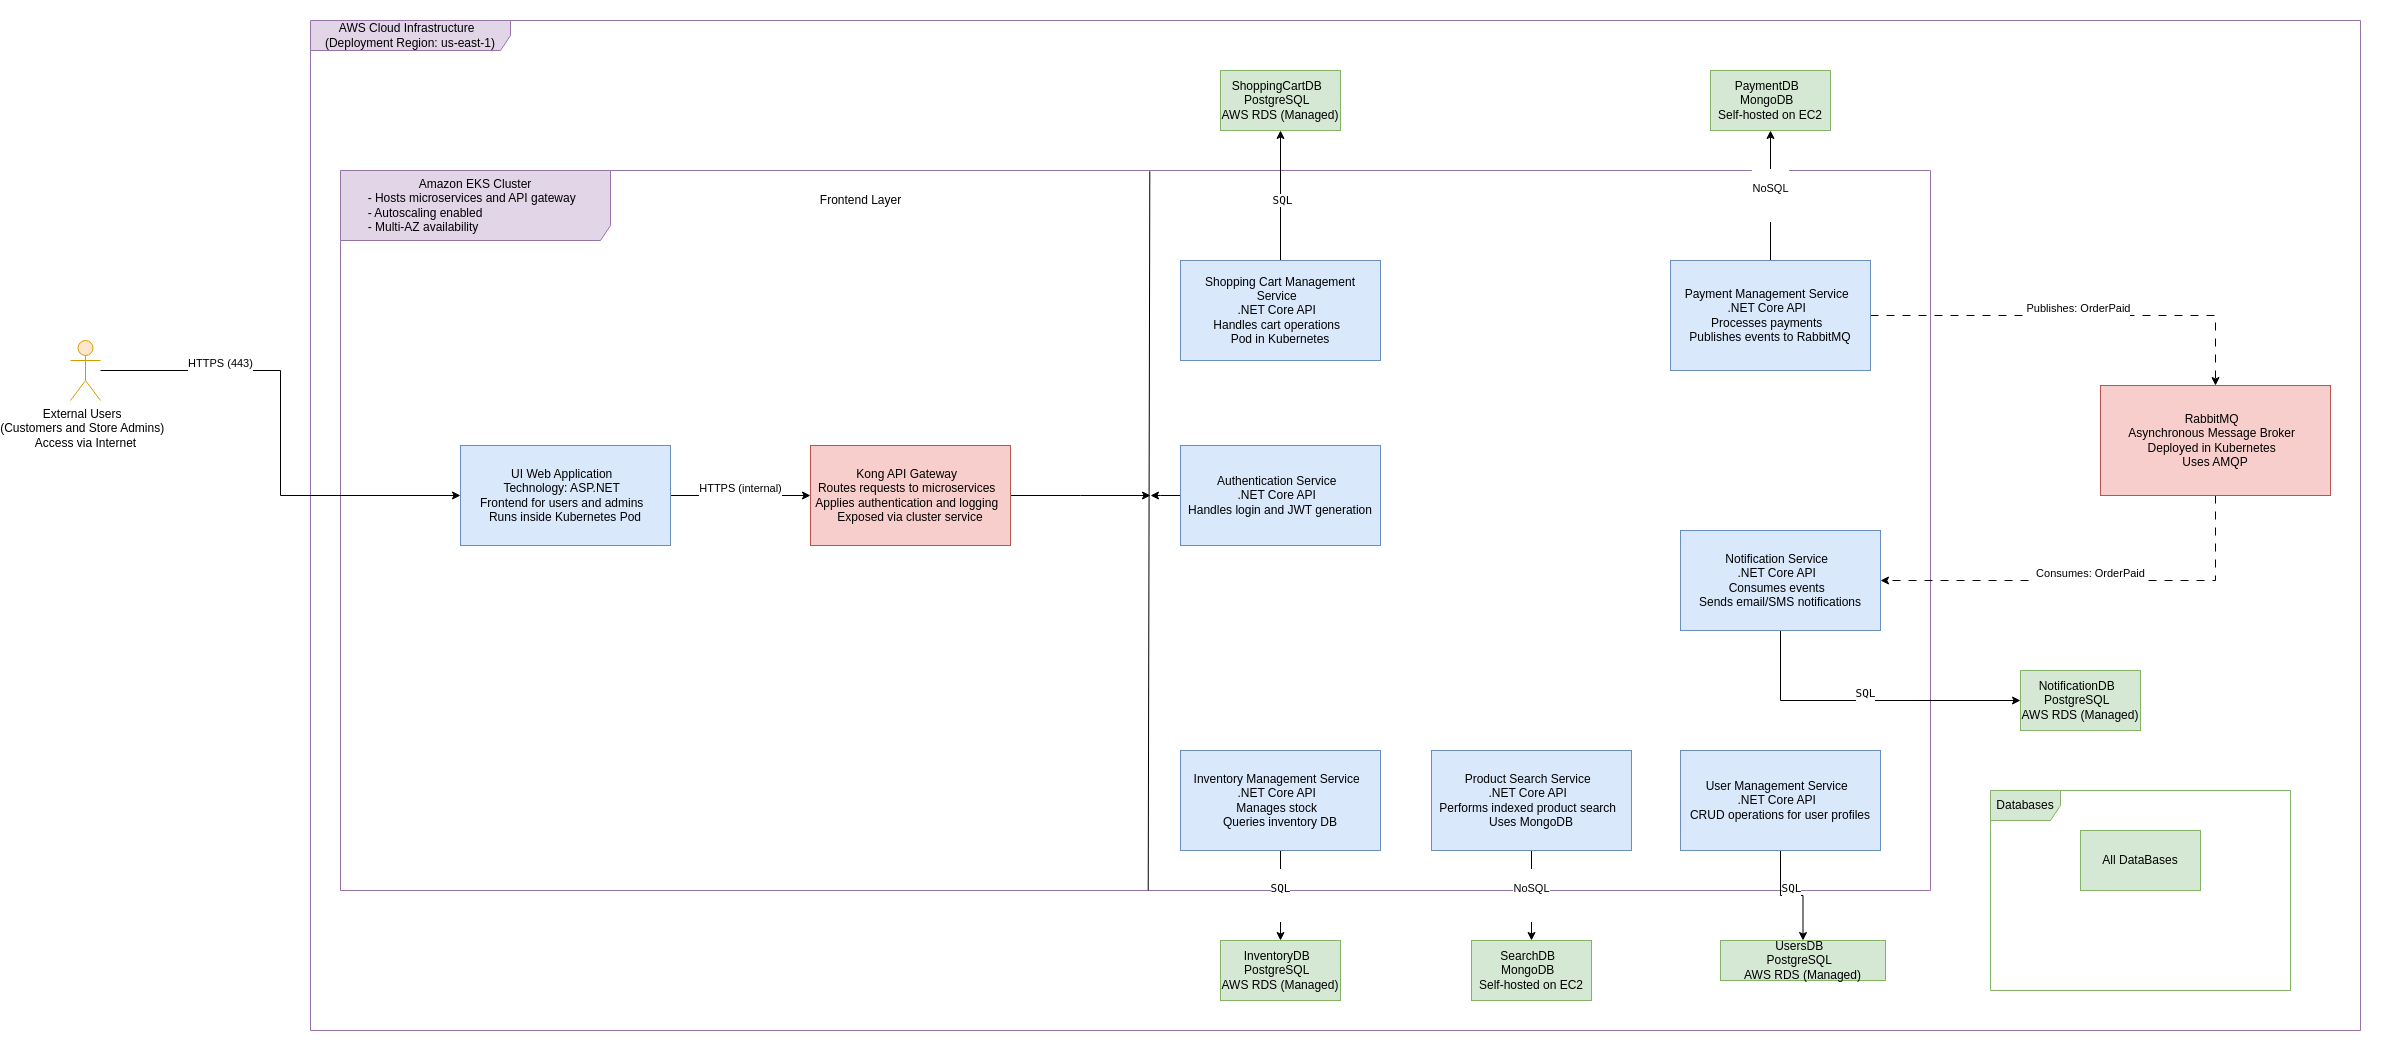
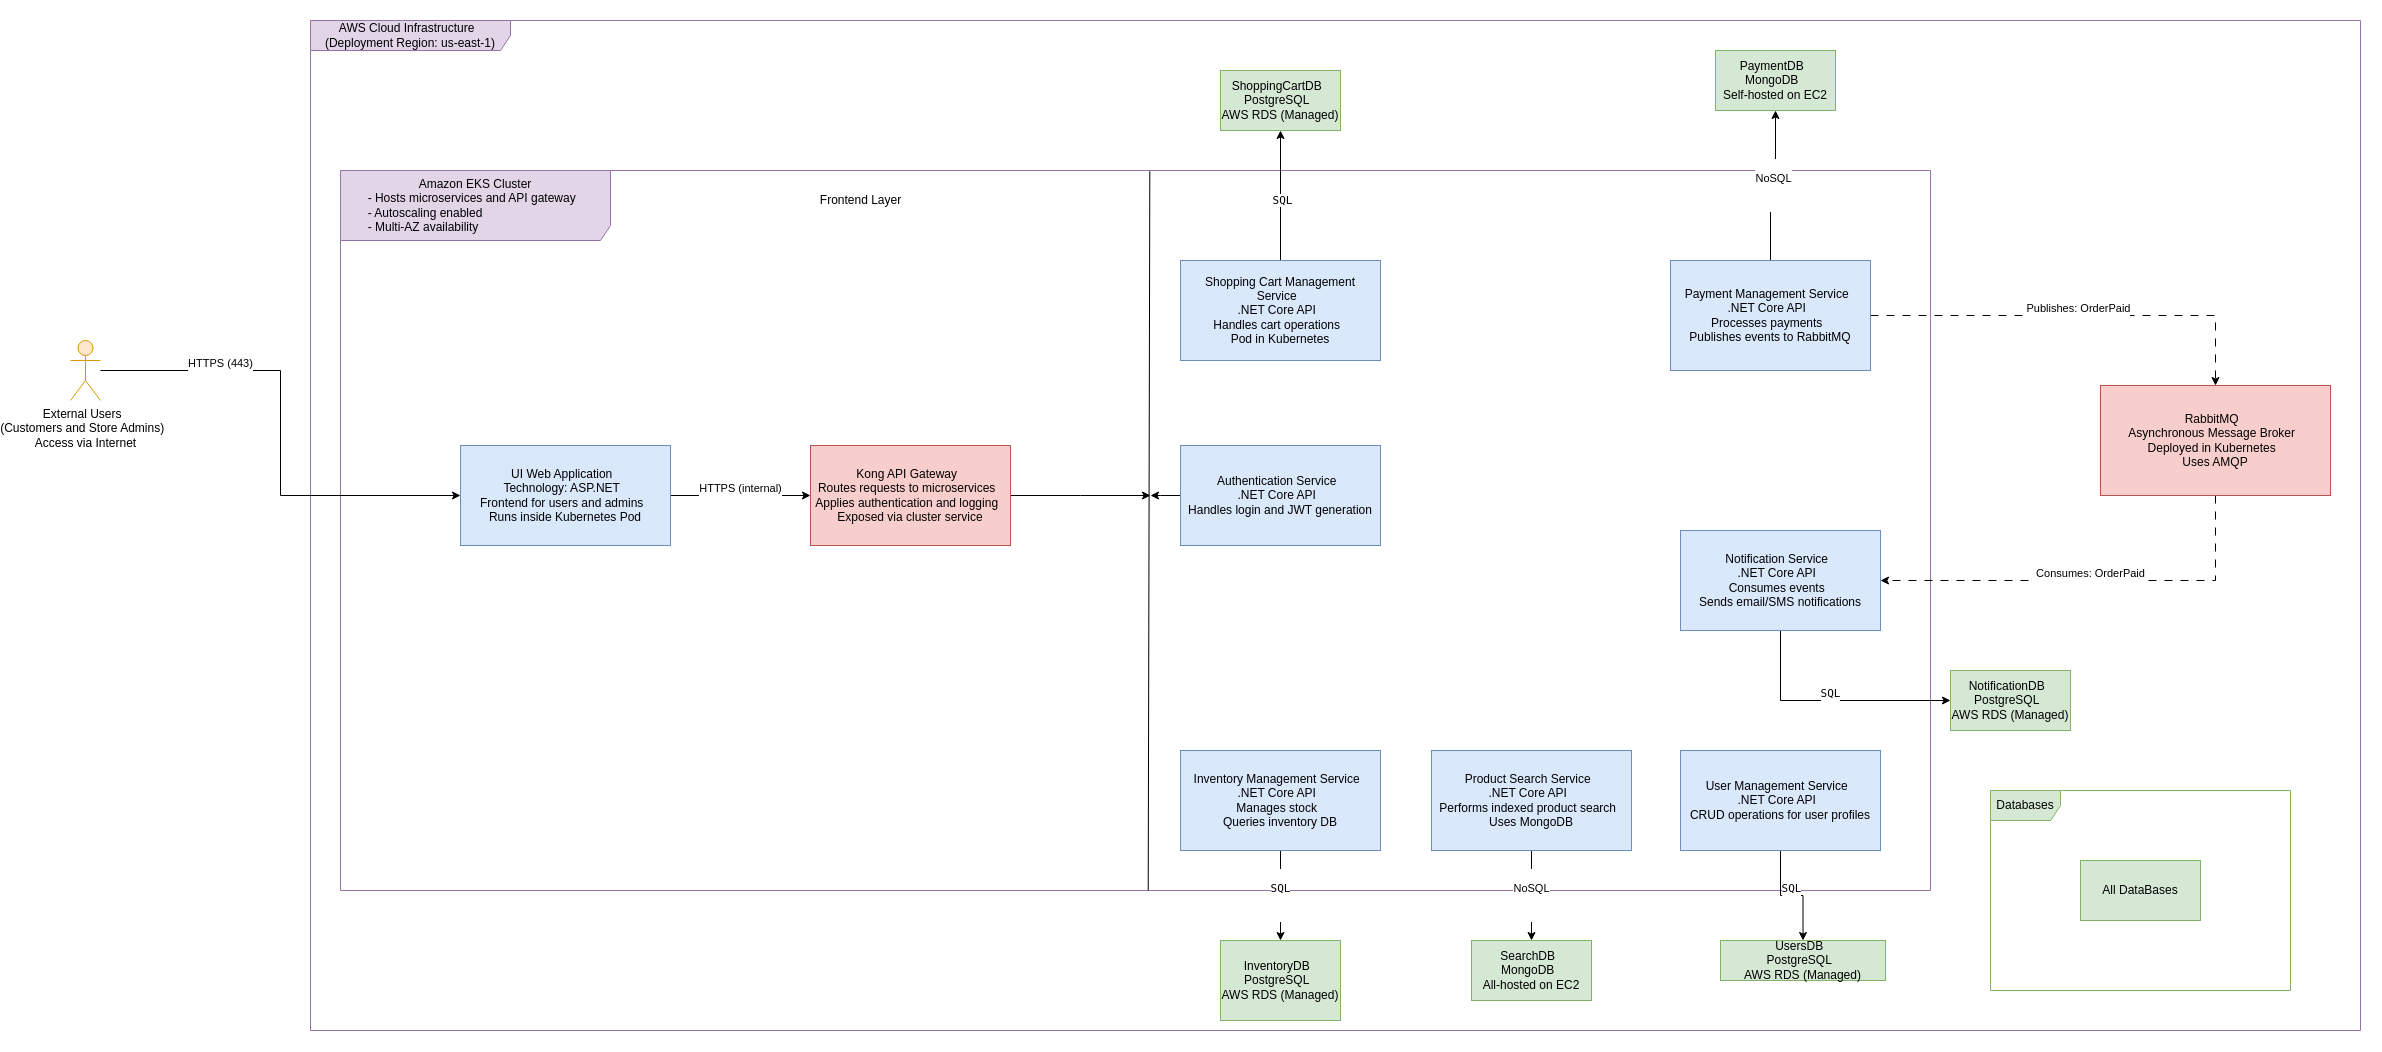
node "PaymentDB MongoDB Self-hosted on EC2": moved (1771, 101) -> (1776, 81)
node "NotificationDB PostgreSQL AWS RDS (Managed)": moved (2081, 701) -> (2011, 701)
node "All DataBases": moved (2141, 861) -> (2141, 891)
node "InventoryDB PostgreSQL AWS RDS (Managed)": size 120x60 -> 120x80
node "SearchDB MongoDB Self-hosted on EC2": label "SearchDB MongoDB Self-hosted on EC2" -> "SearchDB MongoDB All-hosted on EC2"
